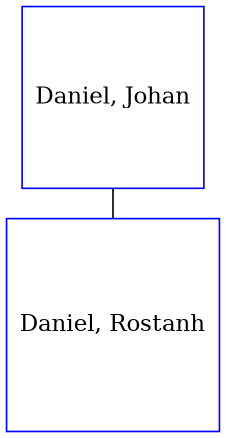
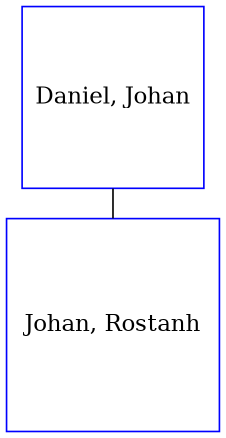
node "Daniel, Rostanh": label "Daniel, Rostanh" -> "Johan, Rostanh"
